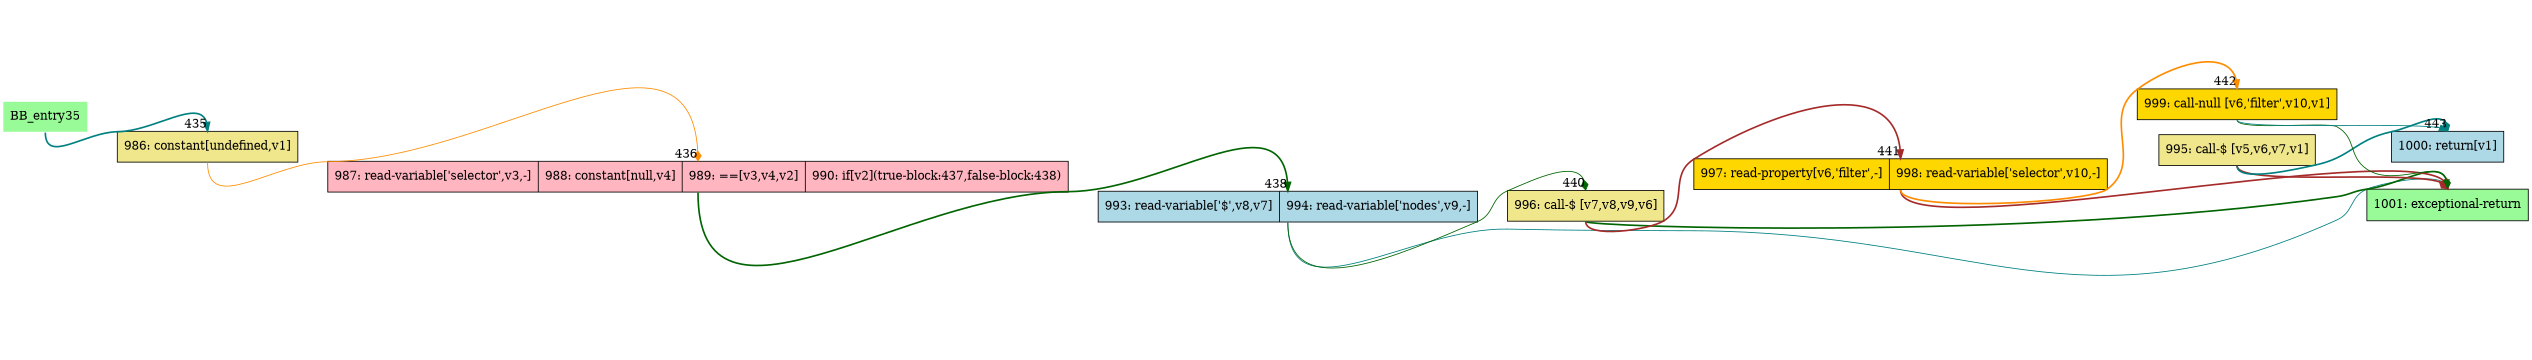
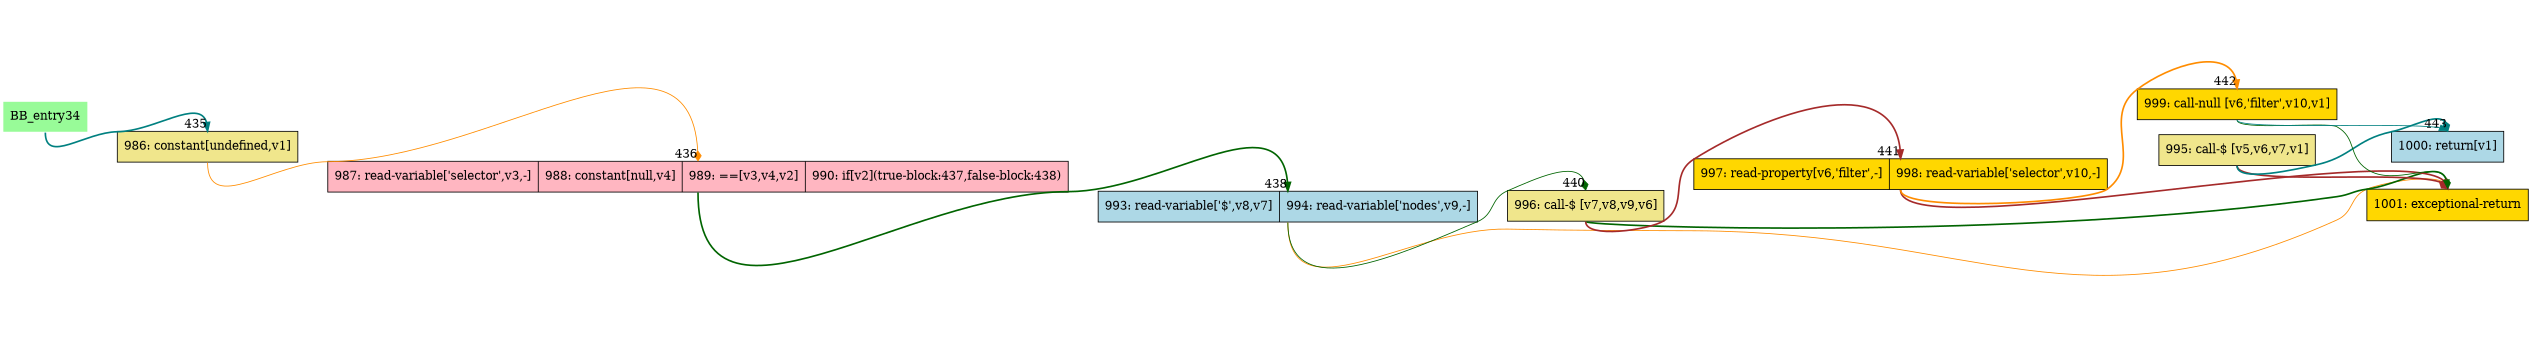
node "BB_entry35": label "BB_entry35" -> "BB_entry34"
node "1001: exceptional-return": fillcolor palegreen -> gold
edge "993: read-variable['$',v8,v7]" -> "1001: exceptional-return": color teal -> darkorange
